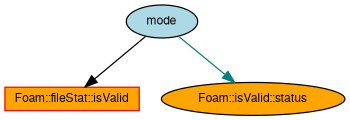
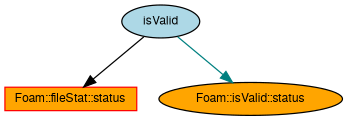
node "mode": label "mode" -> "isValid"
node "Foam::fileStat::isValid": label "Foam::fileStat::isValid" -> "Foam::fileStat::status"
